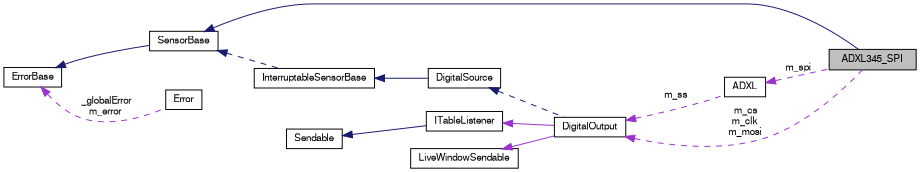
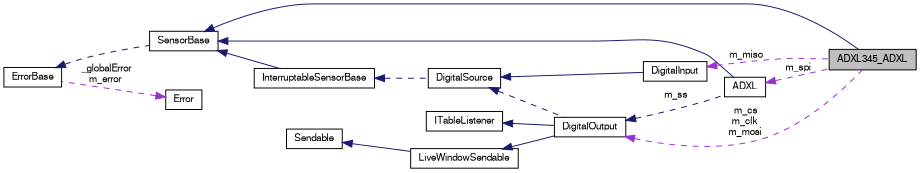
edge "ADXL" -> "SensorBase": added
edge "SensorBase" -> "ErrorBase": style solid -> dashed
node "ADXL345_SPI": label "ADXL345_SPI" -> "ADXL345_ADXL"
edge "InterruptableSensorBase" -> "SensorBase": style dashed -> solid
node "DigitalInput": added
edge "DigitalSource" -> "InterruptableSensorBase": style solid -> dashed
edge "ADXL" -> "DigitalOutput": color darkorchid3 -> midnightblue
edge "Error" -> "ErrorBase": reversed
edge "DigitalOutput" -> "ITableListener": color darkorchid3 -> midnightblue
edge "ITableListener" -> "Sendable": now "LiveWindowSendable" -> "Sendable"
edge "DigitalOutput" -> "LiveWindowSendable": color darkorchid3 -> midnightblue
